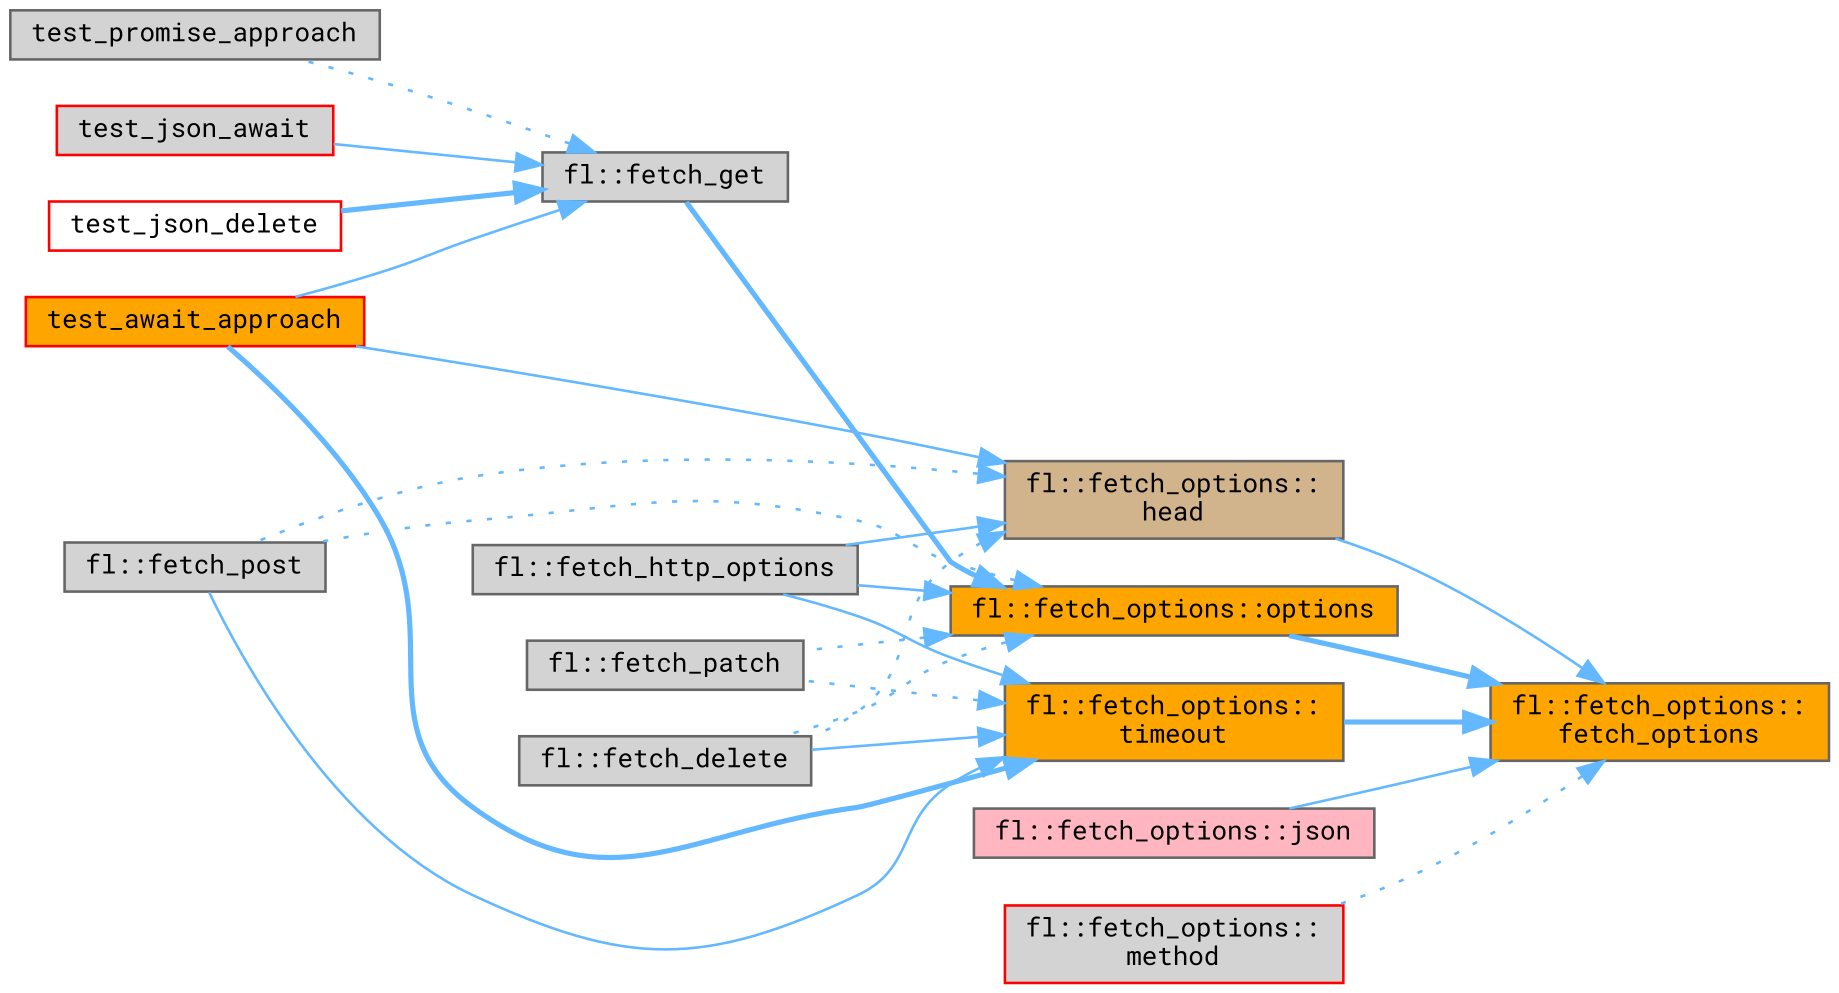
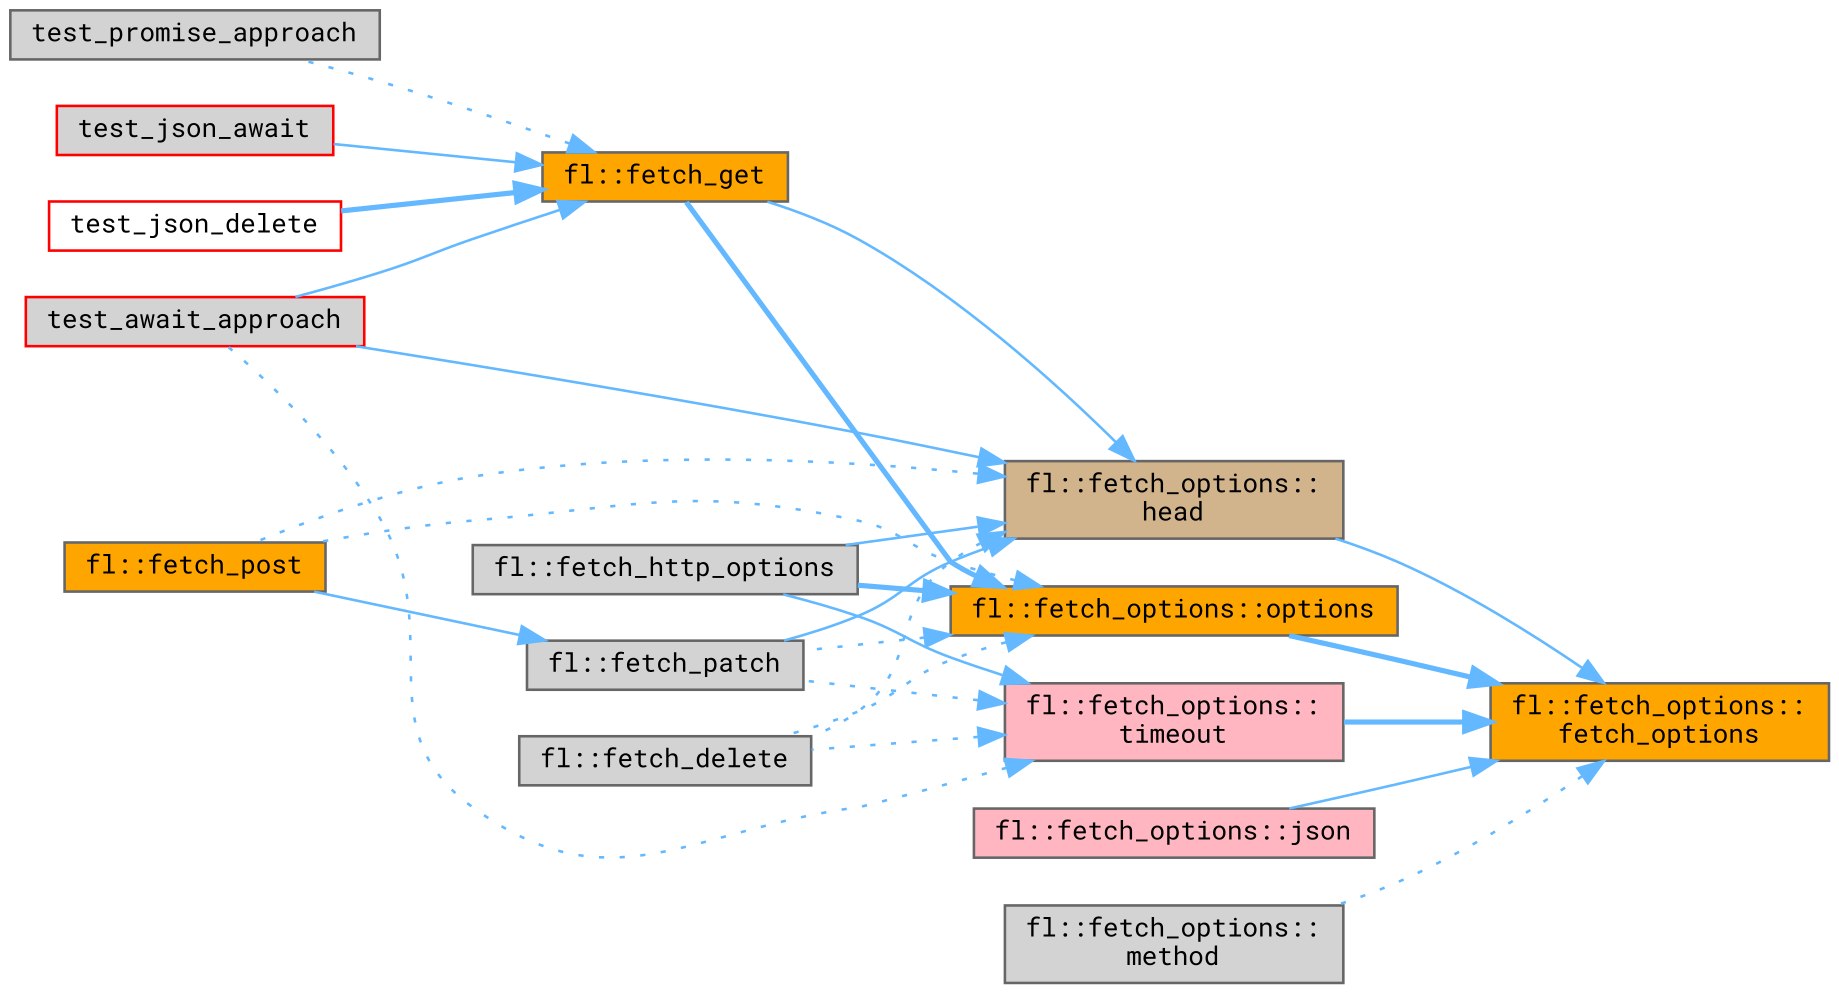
node "fl::fetch_get": fillcolor lightgrey -> orange
edge "fl::fetch_get" -> "fl::fetch_options:: head": added
node "test_await_approach": fillcolor orange -> lightgrey
node "fl::fetch_post": fillcolor lightgrey -> orange
edge "fl::fetch_http_options" -> "fl::fetch_options::options": style solid -> bold
edge "fl::fetch_patch" -> "fl::fetch_options:: head": added
node "fl::fetch_options:: timeout": fillcolor orange -> lightpink
edge "fl::fetch_delete" -> "fl::fetch_options:: timeout": style solid -> dotted
edge "test_await_approach" -> "fl::fetch_options:: timeout": style bold -> dotted
edge "fl::fetch_post" -> "fl::fetch_options:: timeout": now "fl::fetch_post" -> "fl::fetch_patch"
node "fl::fetch_options:: method": color red -> grey40
